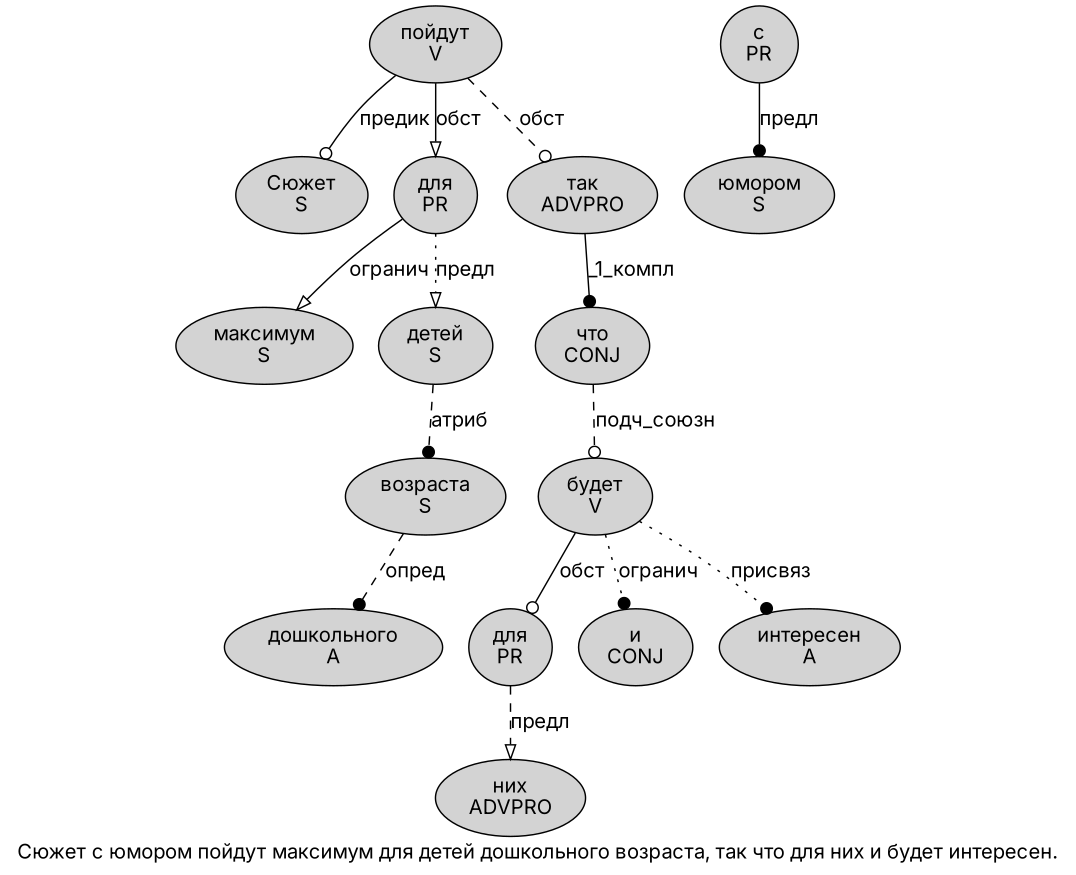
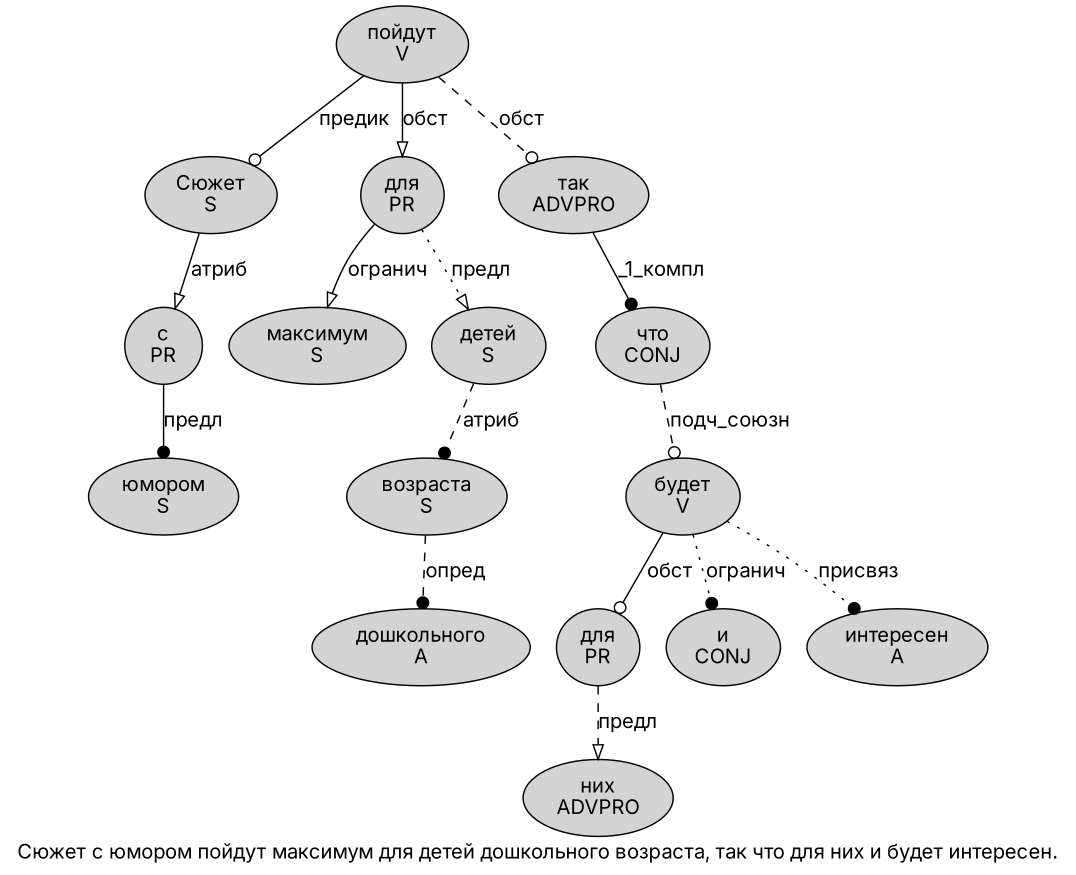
edge "Сюжет S" -> "с PR": added, label "атриб"
